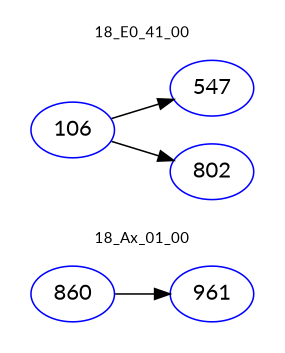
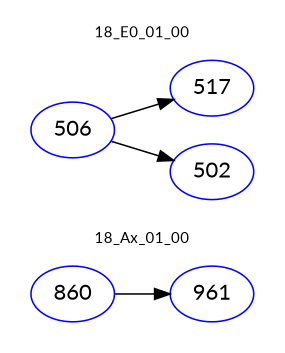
cluster "18_E0_41_00": label "18_E0_41_00" -> "18_E0_01_00"
node "547": label "547" -> "517"
node "106": label "106" -> "506"
node "802": label "802" -> "502"
